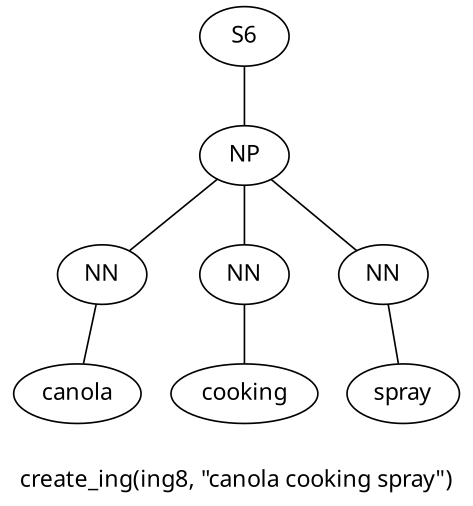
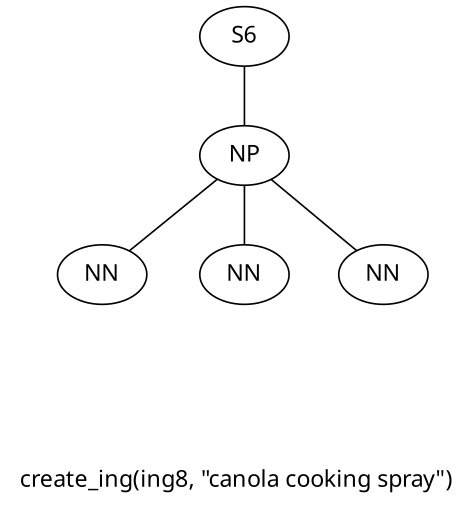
node "canola": removed
node "cooking": removed
node "spray": removed
